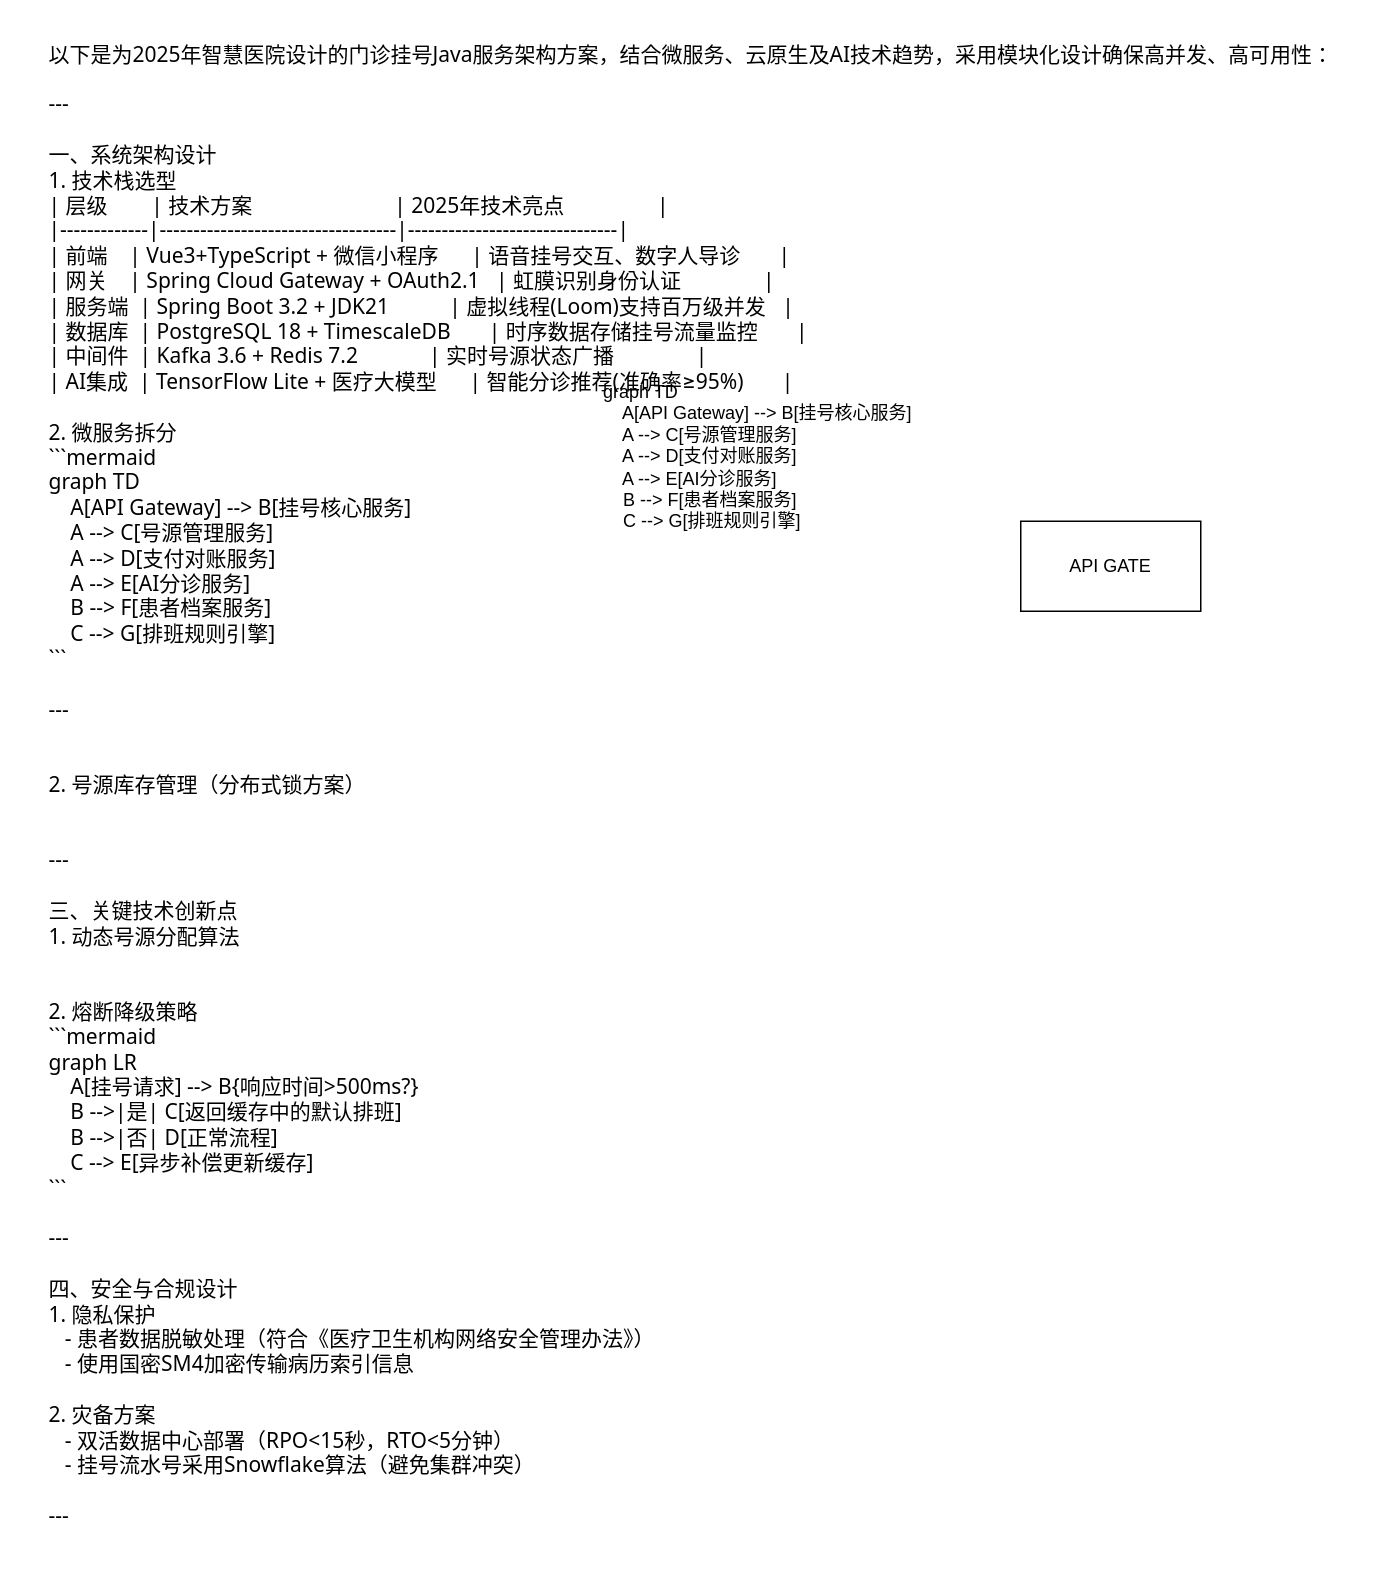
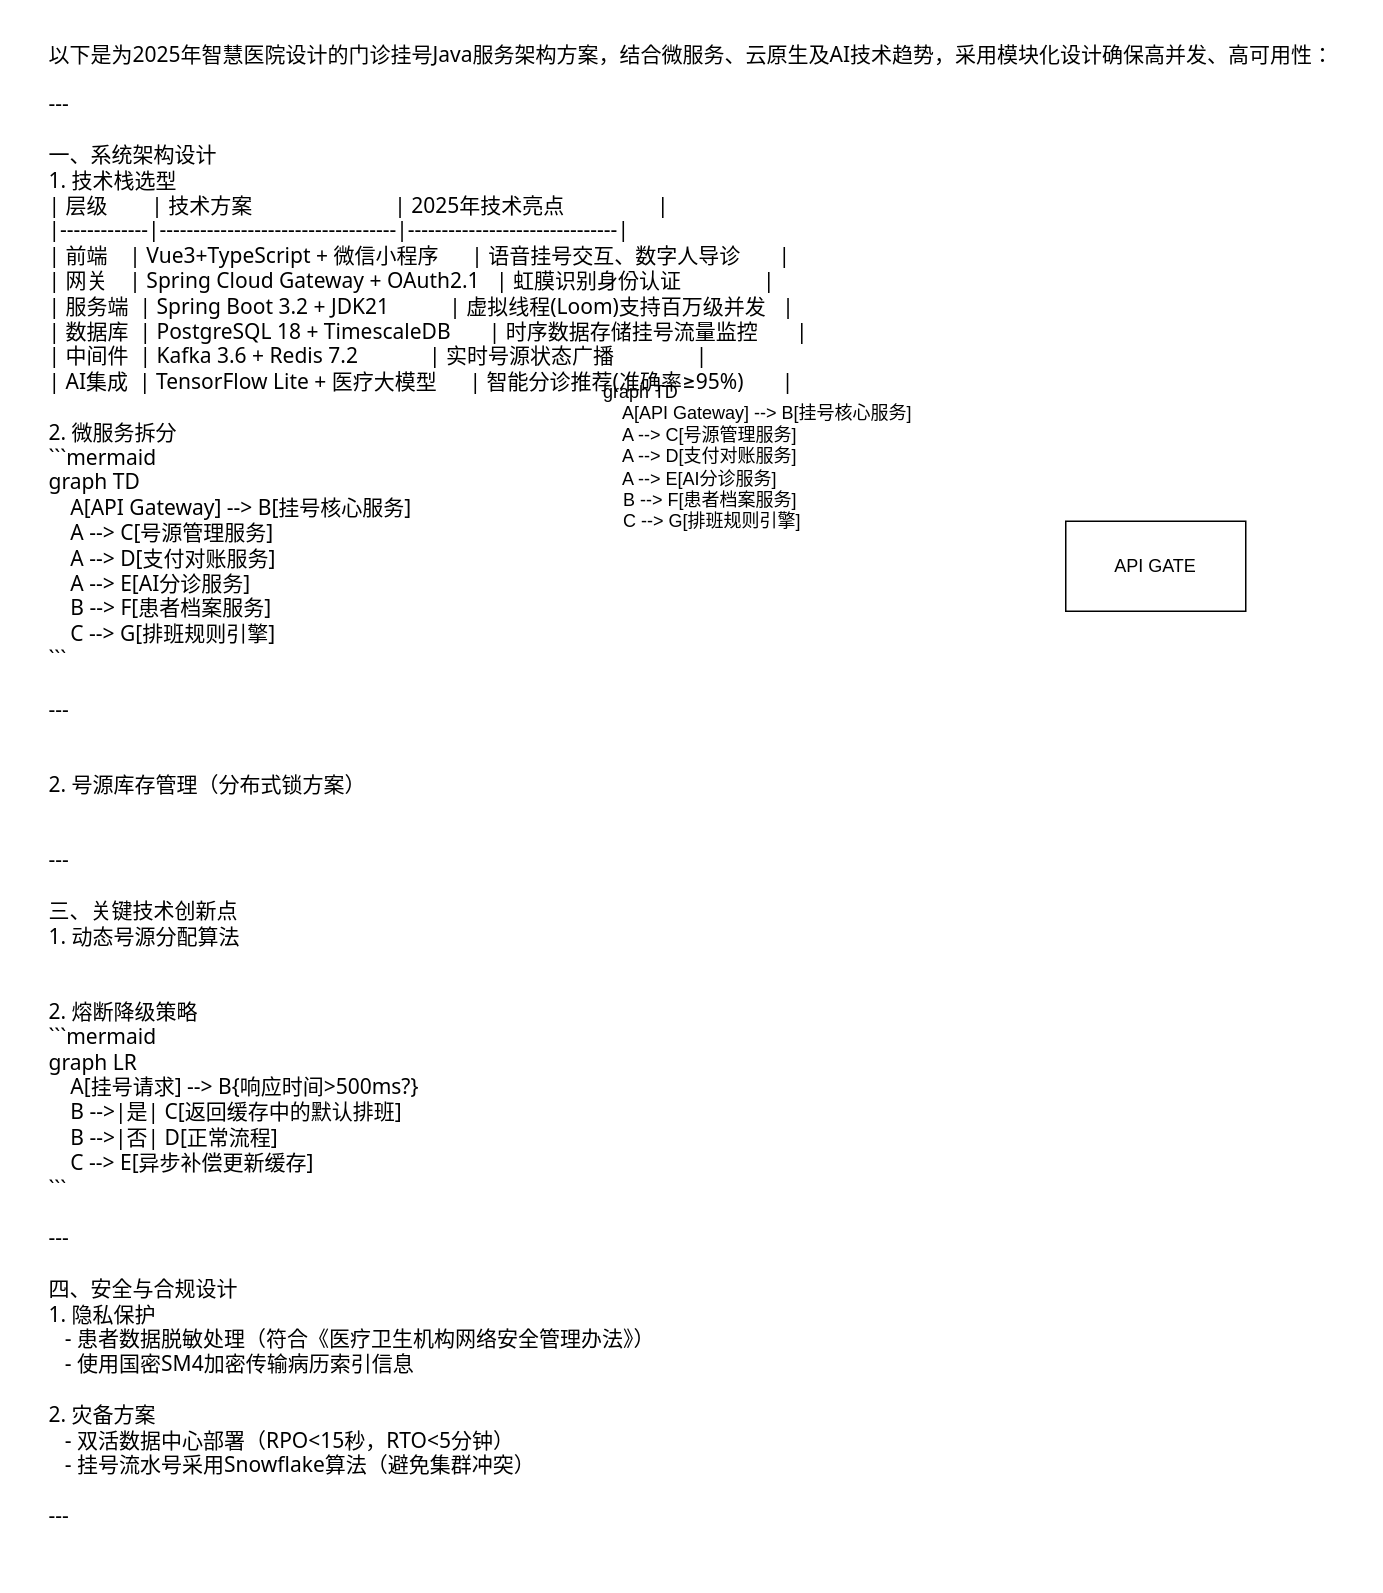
node "API GATE": moved (1111, 566) -> (1156, 566)
